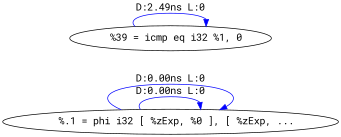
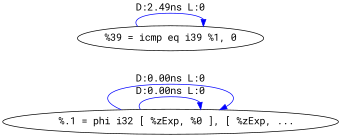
node "%39 = icmp eq i32 %1, 0": label "%39 = icmp eq i32 %1, 0" -> "%39 = icmp eq i39 %1, 0"
